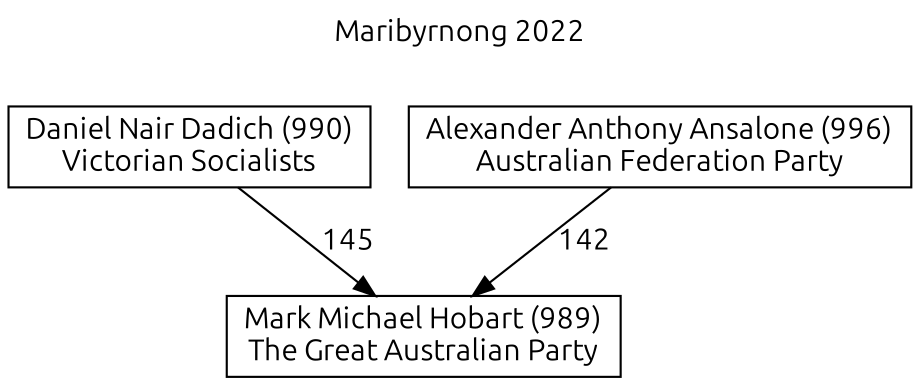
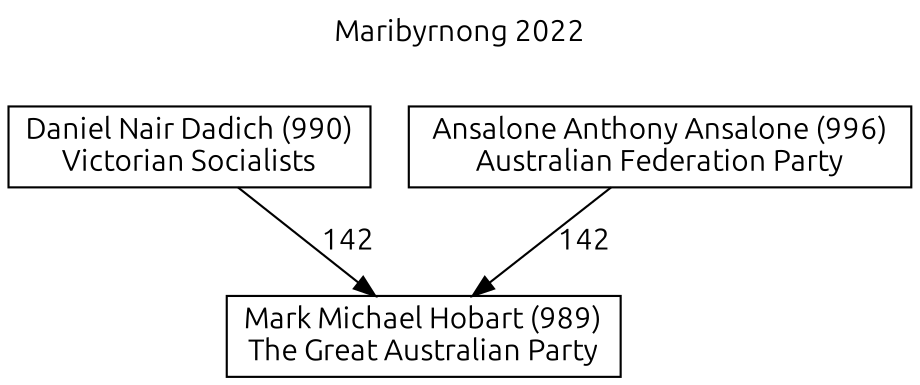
node "Alexander Anthony Ansalone (996) Australian Federation Party": label "Alexander Anthony Ansalone (996) Australian Federation Party" -> "Ansalone Anthony Ansalone (996) Australian Federation Party"
edge "Daniel Nair Dadich (990) Victorian Socialists" -> "Mark Michael Hobart (989) The Great Australian Party": label "145" -> "142"
